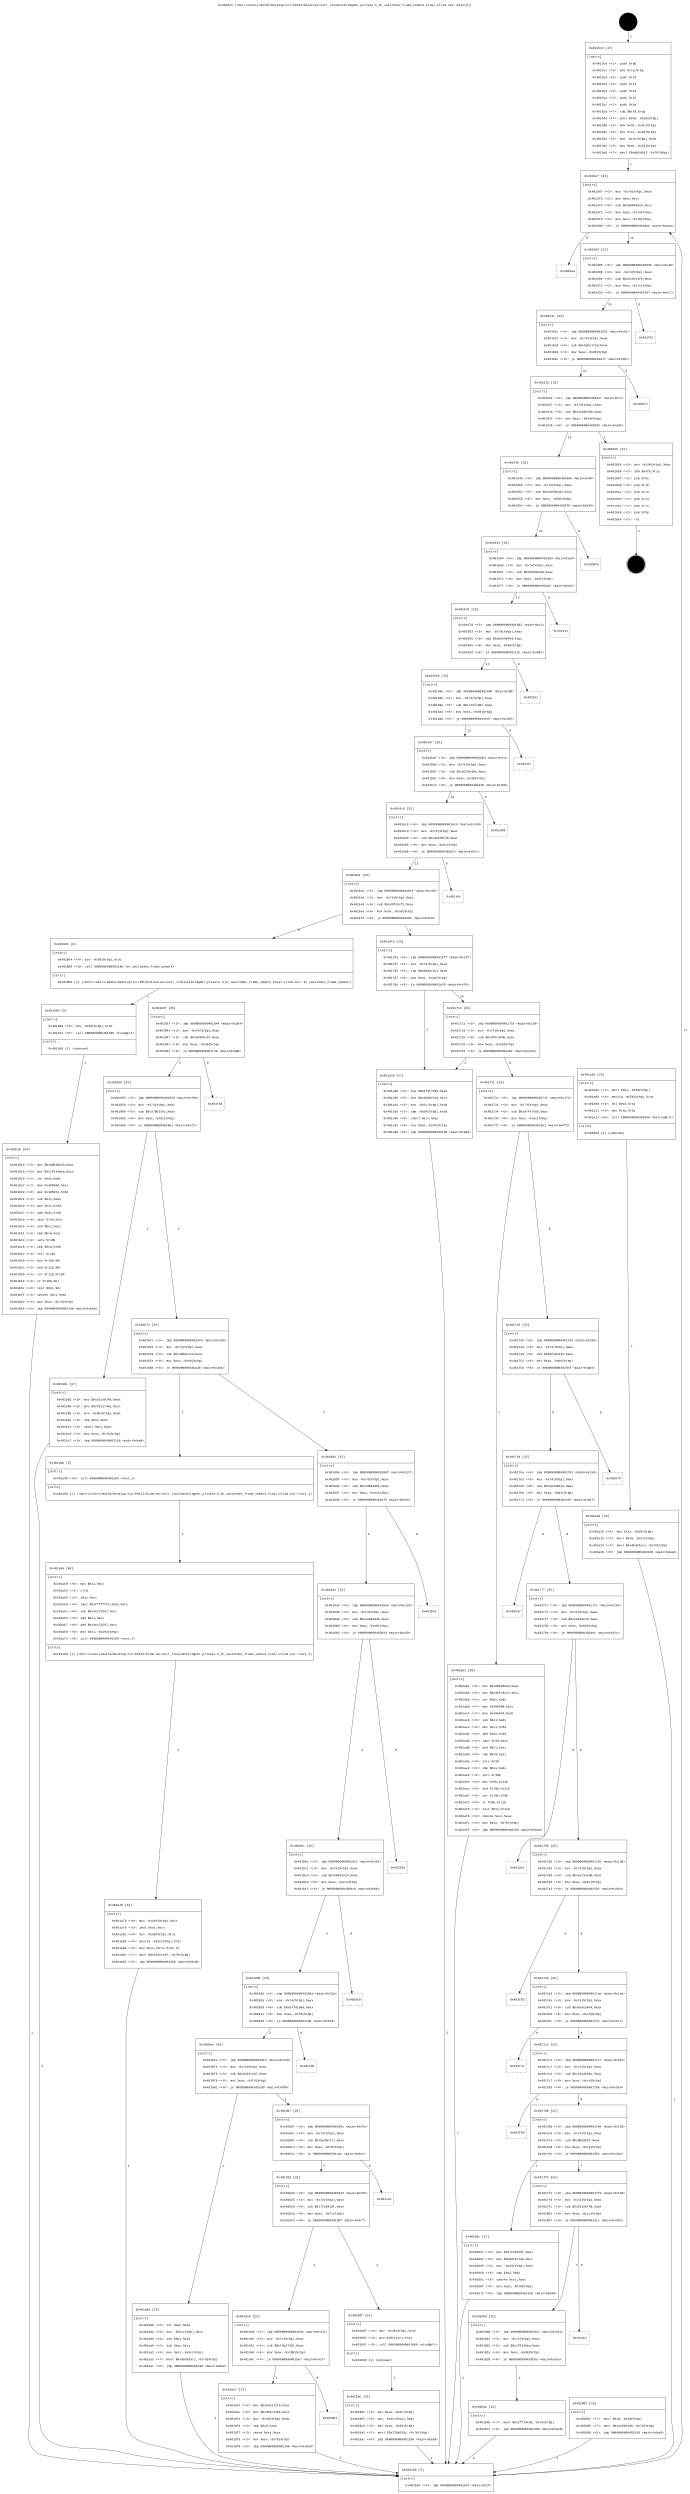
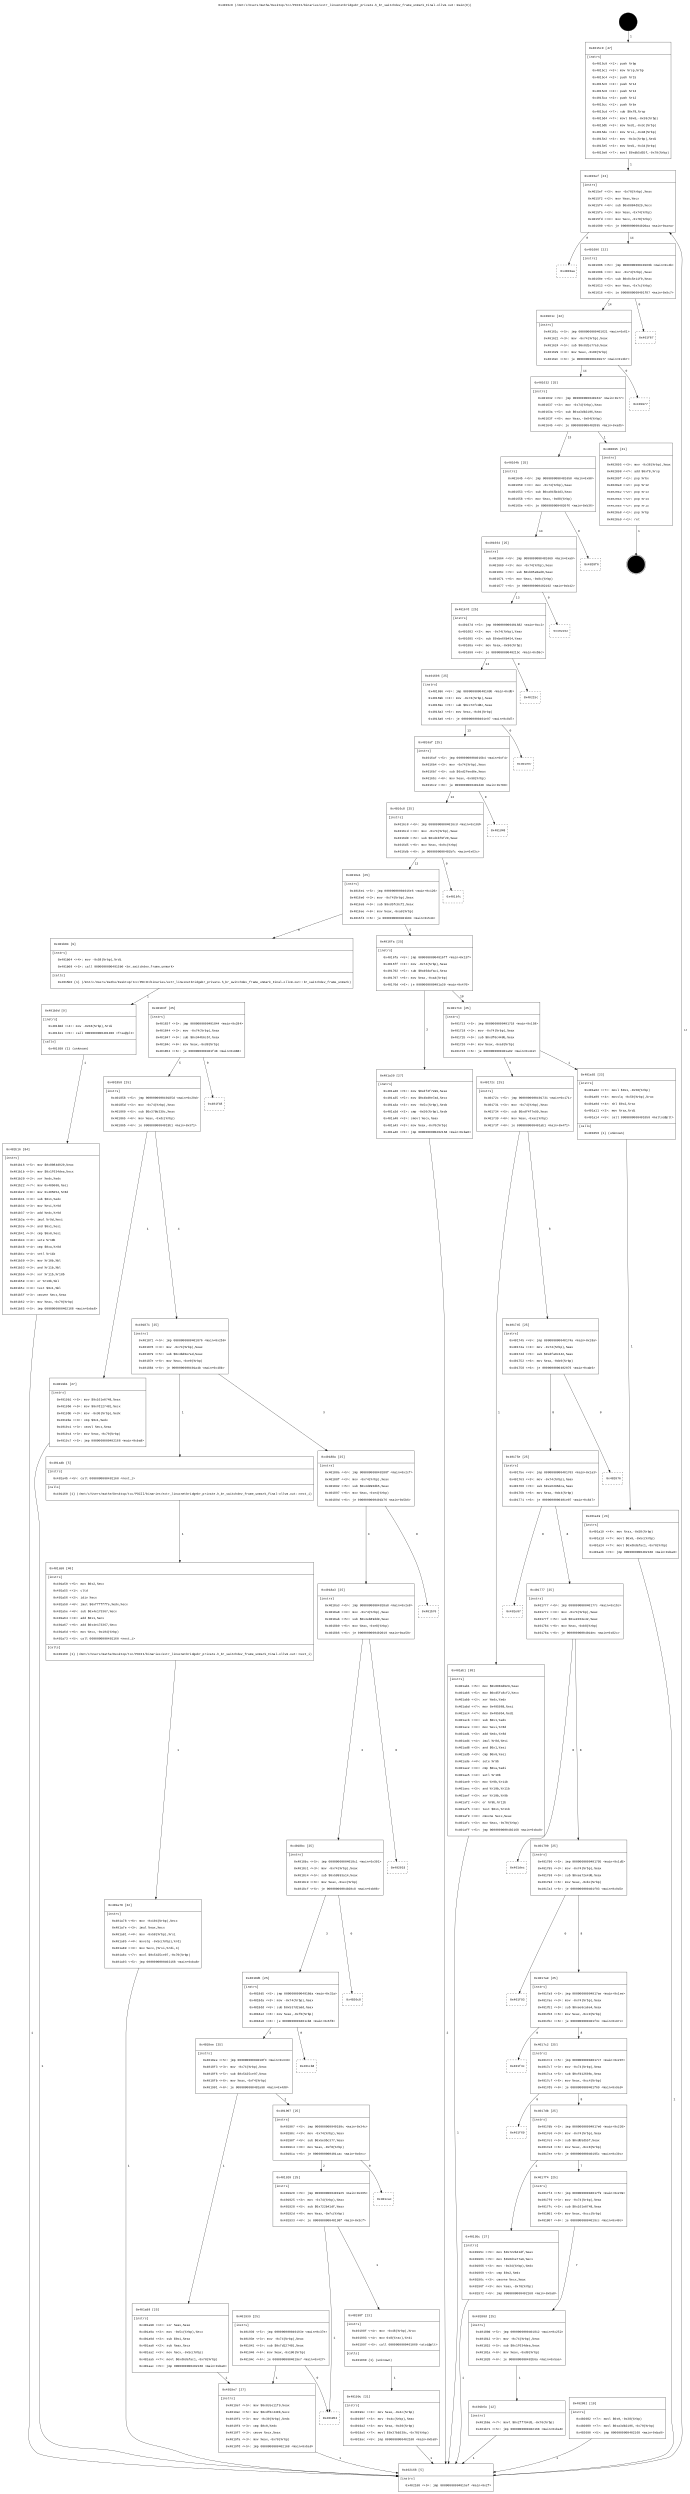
edge "0x401713 [25]" -> "0x401a30 [27]": now "0x401713 [25]" -> "0x401a02 [23]"
edge "0x401920 [25]" -> "0x401939 [25]": now "0x401920 [25]" -> "0x401952"
node "0x4019cc": removed
edge "0x401a98 [25]" -> "0x402168 [5]": now "0x401a98 [25]" -> "0x4019e7 [27]"
